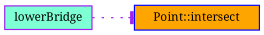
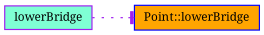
node "Point::intersect": label "Point::intersect" -> "Point::lowerBridge"
